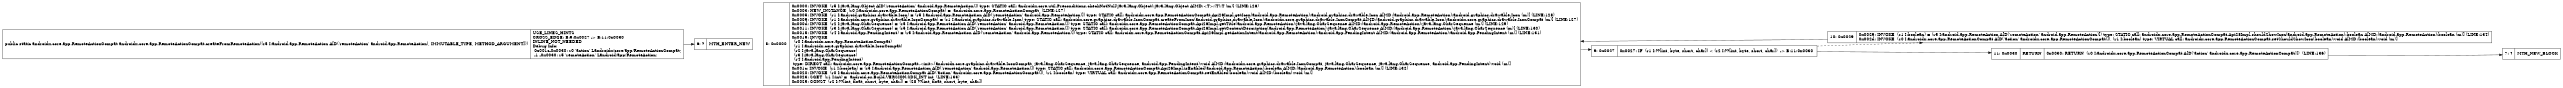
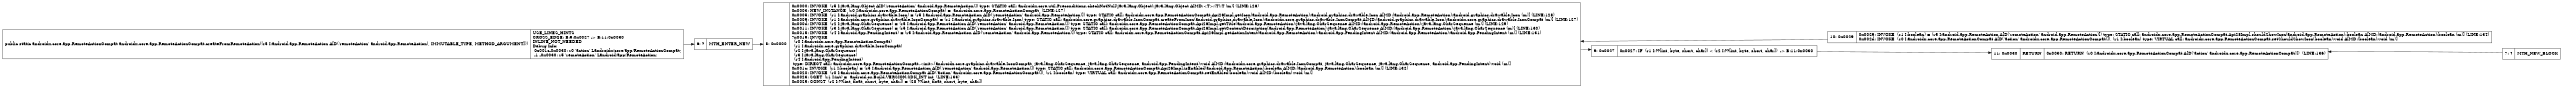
node "8: 0x0000": text "0x0019: INVOKE" -> "7x0019: INVOKE"
edge "6: ?" -> "8: 0x0000": added
edge "9: 0x0027" -> "10: 0x0029": removed
edge "11: 0x0030" -> "7: ?": reversed
